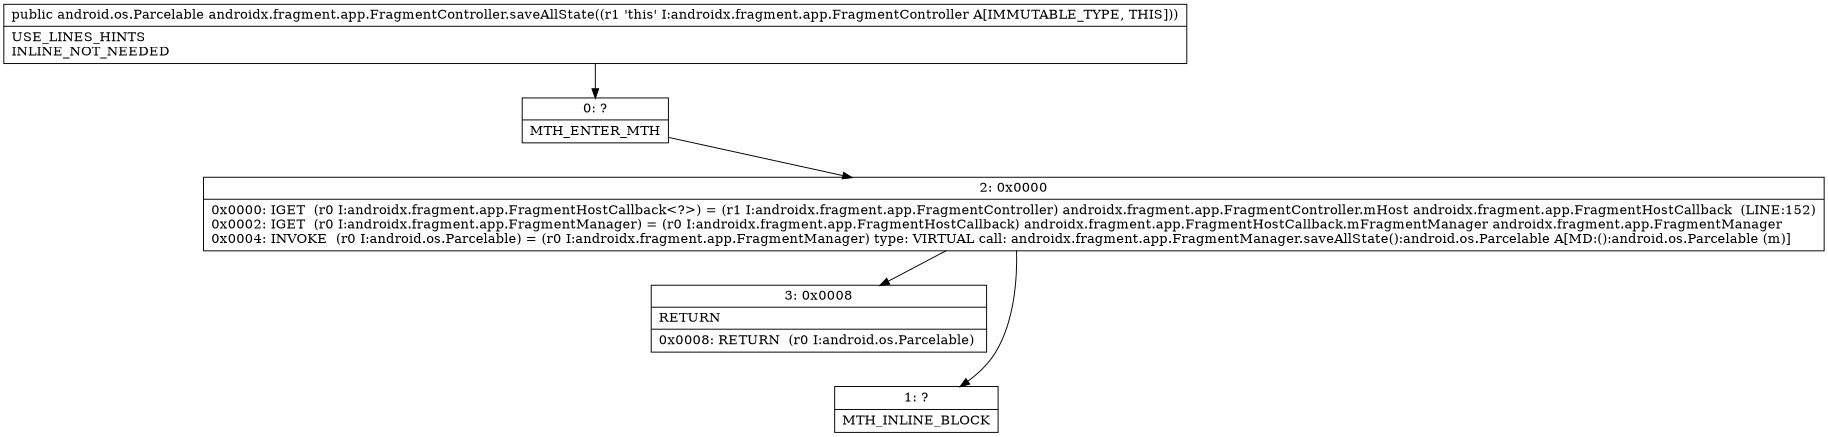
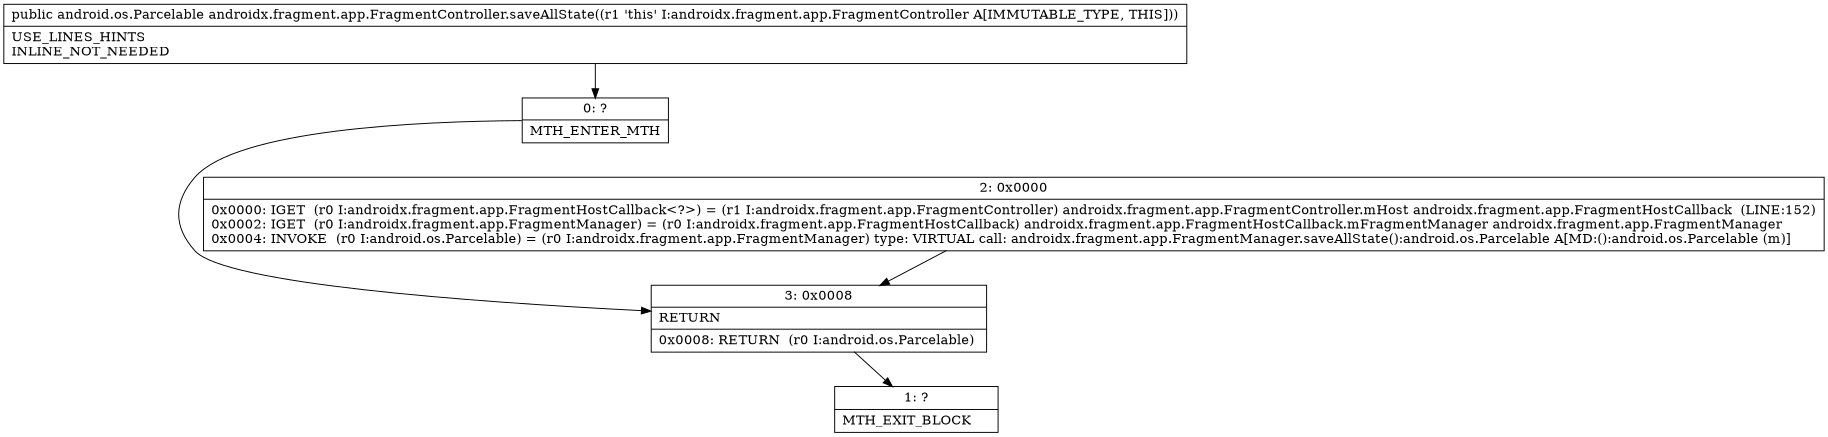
edge "0: ?" -> "2: 0x0000": now "0: ?" -> "3: 0x0008"
edge "2: 0x0000" -> "1: ?": now "3: 0x0008" -> "1: ?"
node "1: ?": text "MTH_INLINE_BLOCK" -> "MTH_EXIT_BLOCK"
